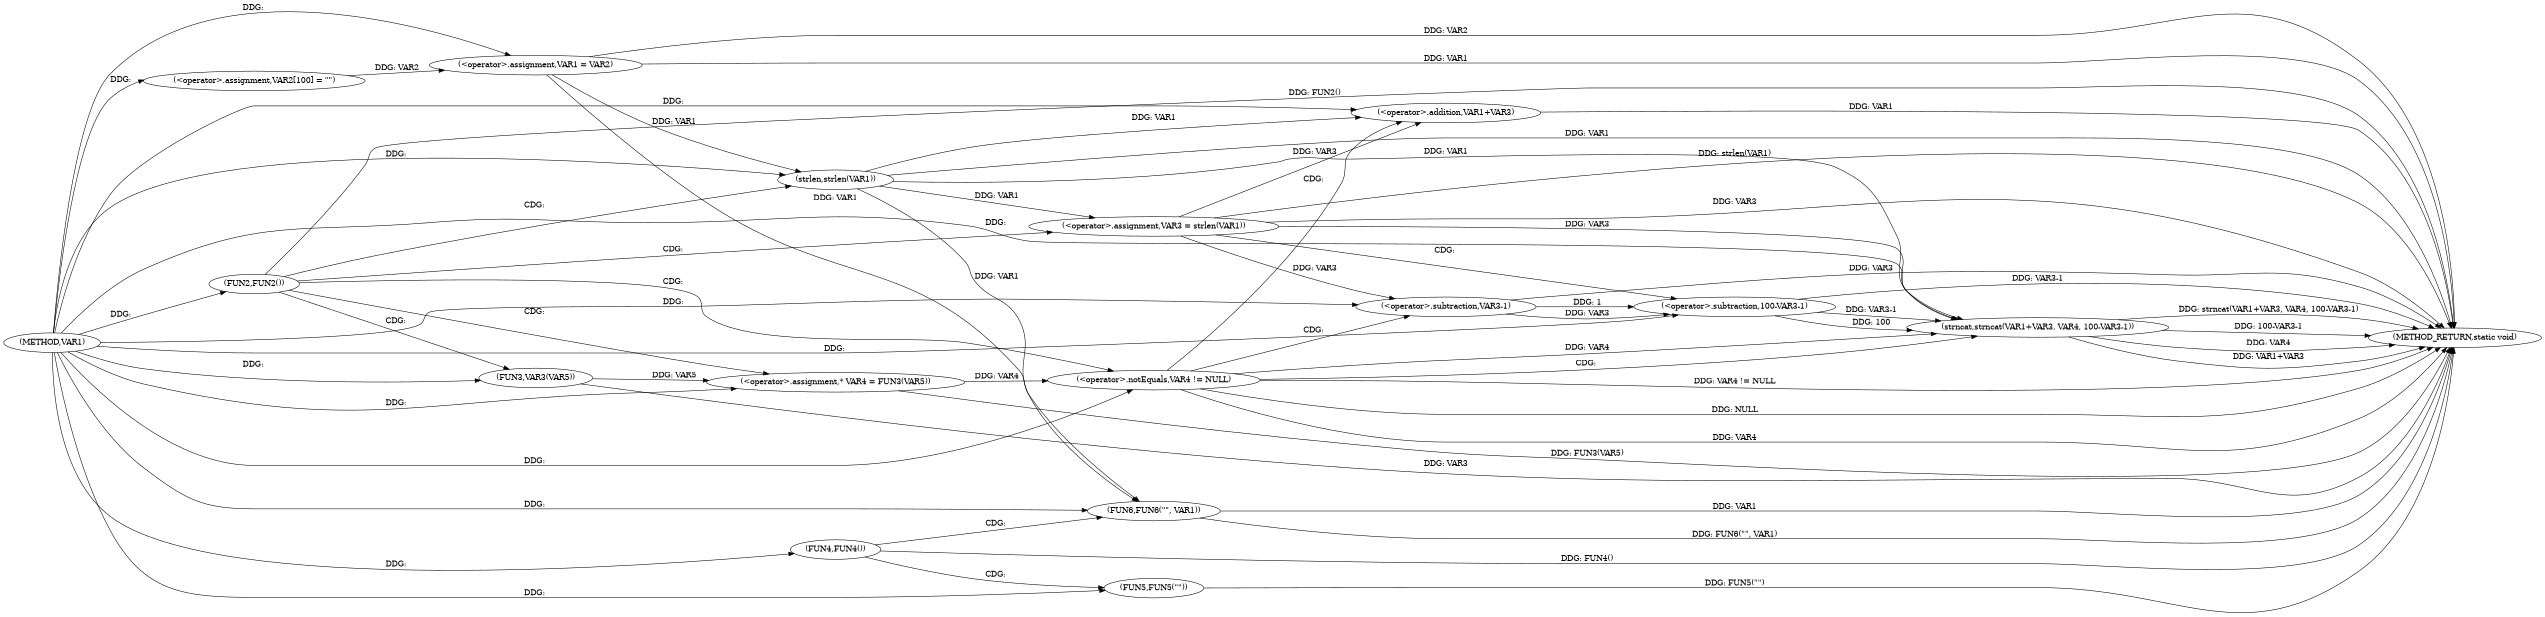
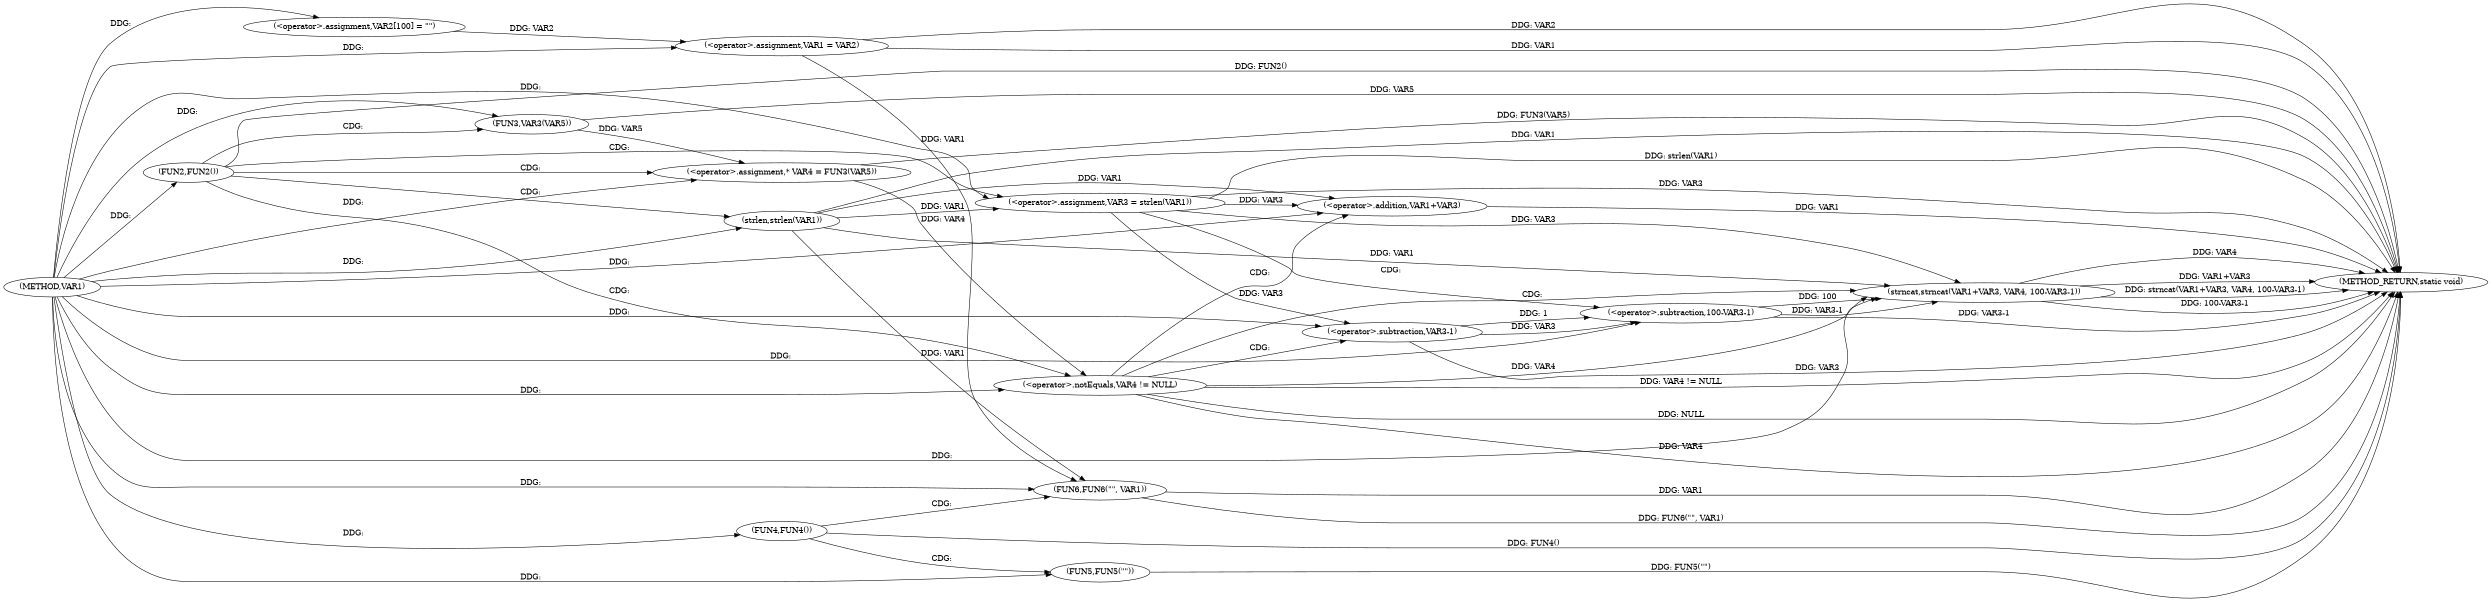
edge "(METHOD,VAR1)" -> "(<operator>.assignment,VAR3 = strlen(VAR1))": added, label "DDG:"
edge "(<operator>.assignment,VAR1 = VAR2)" -> "(strlen,strlen(VAR1))": removed, label "DDG: VAR1"
edge "(FUN3,VAR3(VAR5))" -> "(METHOD_RETURN,static void)": label "DDG: VAR3" -> "DDG: VAR5"
